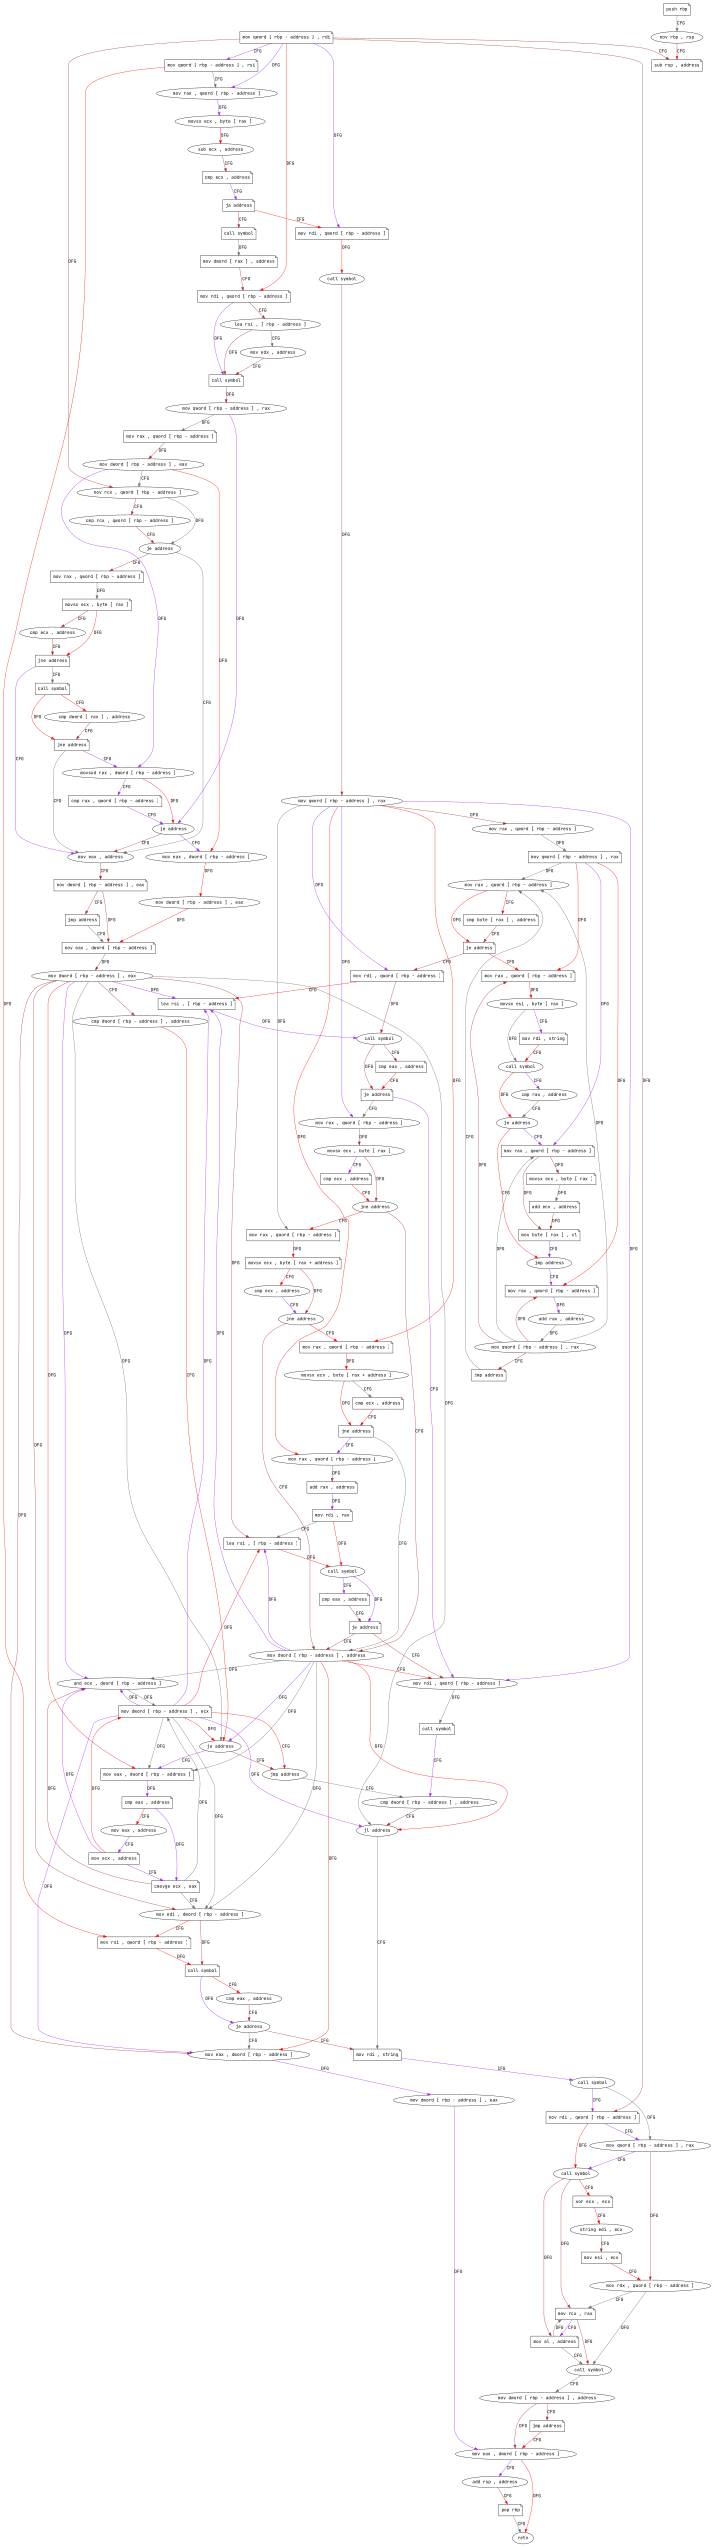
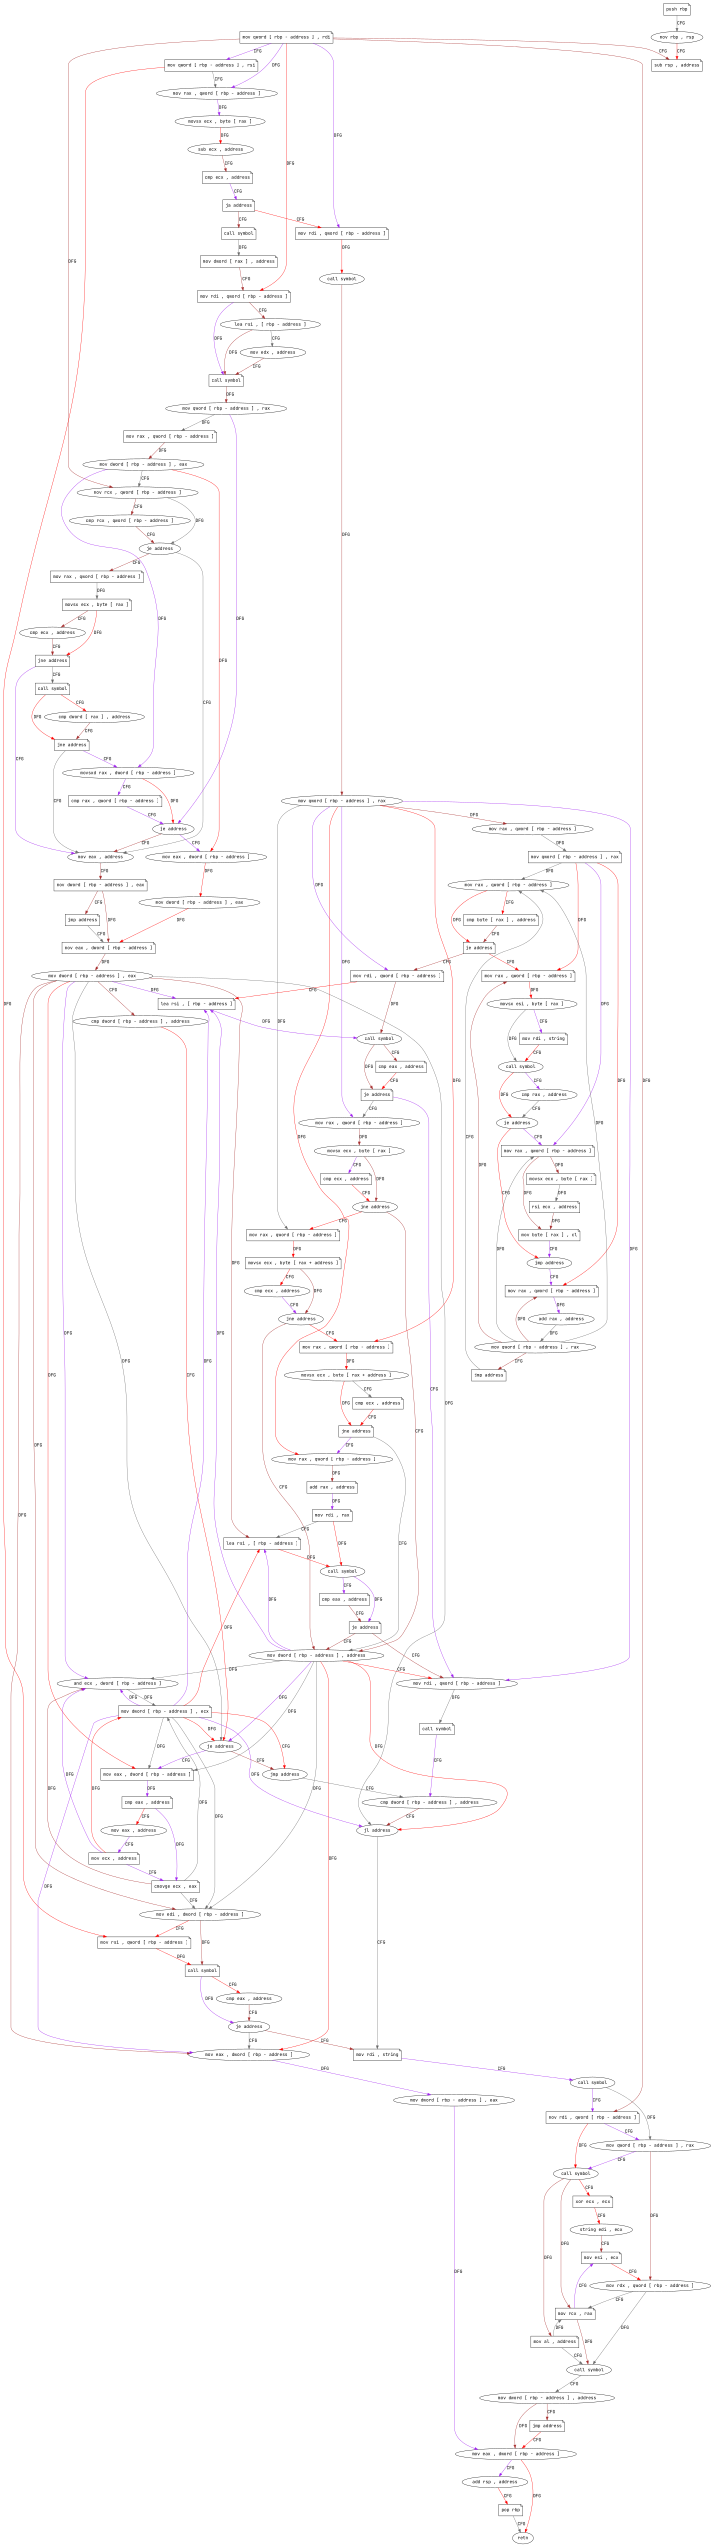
node "add ecx , address": label "add ecx , address" -> "rsi ecx , address"
edge "mov rcx , rax" -> "mov al , address": now "mov rcx , rax" -> "mov esi , ecx"
